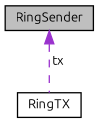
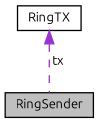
edge "RingTX" -> "RingSender": reversed
